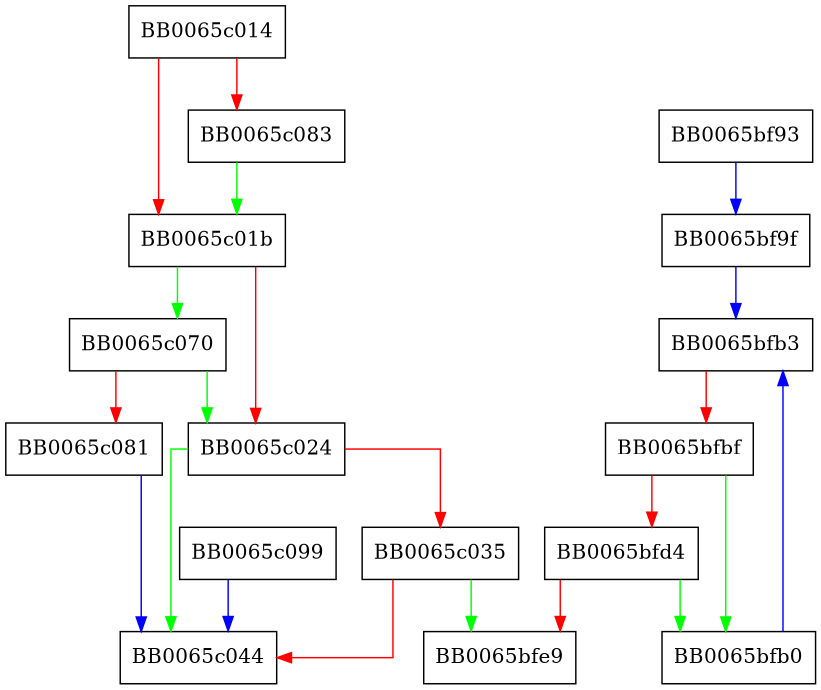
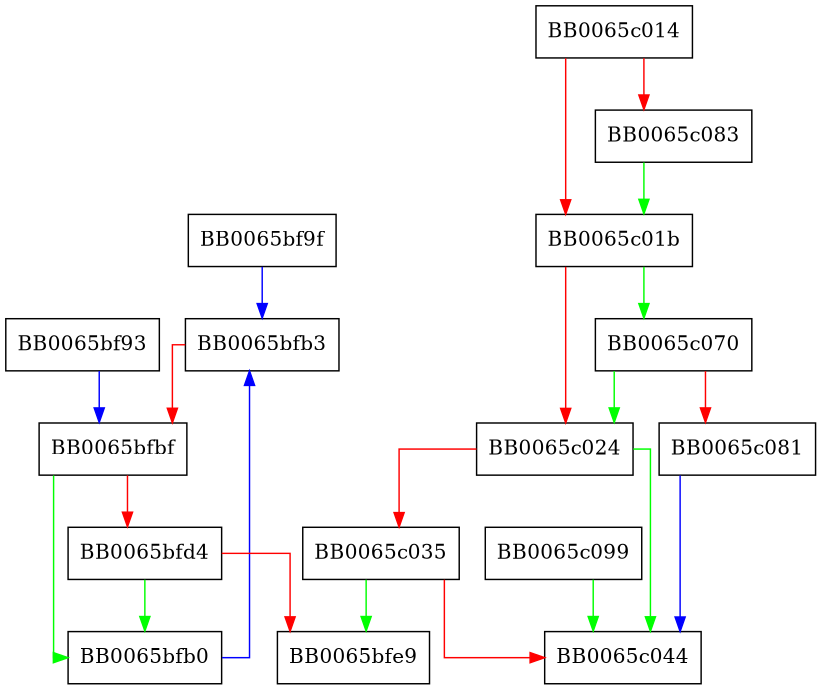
edge "BB0065bf93" -> "BB0065bf9f": now "BB0065bf93" -> "BB0065bfbf"
edge "BB0065c099" -> "BB0065c044": color blue -> green
